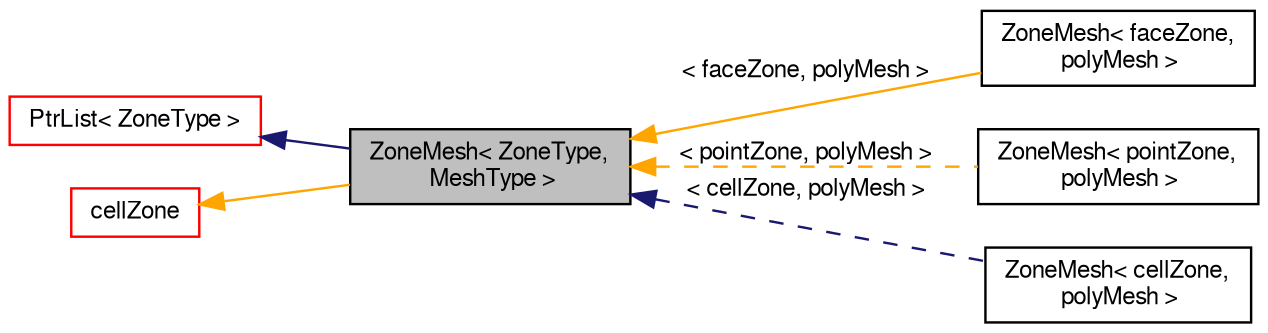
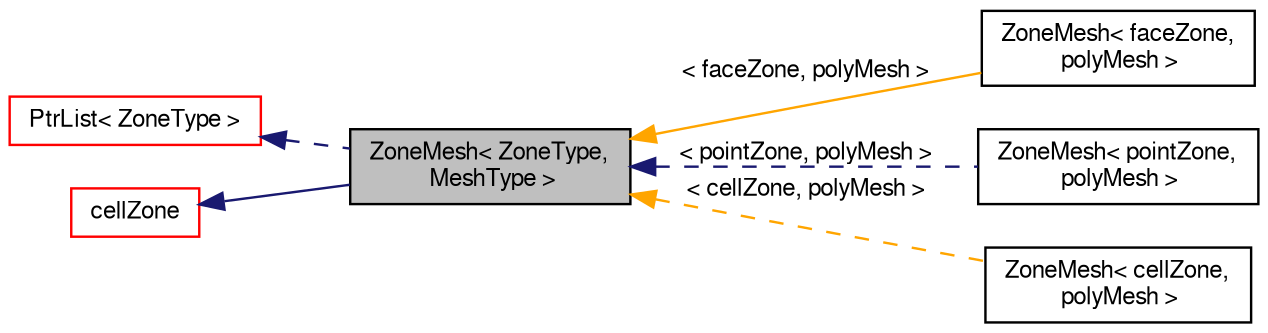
edge "ZoneMesh< ZoneType, MeshType >" -> "PtrList< ZoneType >": style solid -> dashed
edge "ZoneMesh< pointZone, polyMesh >" -> "ZoneMesh< ZoneType, MeshType >": color orange -> midnightblue
edge "ZoneMesh< ZoneType, MeshType >" -> "cellZone": color orange -> midnightblue
edge "ZoneMesh< cellZone, polyMesh >" -> "ZoneMesh< ZoneType, MeshType >": color midnightblue -> orange
